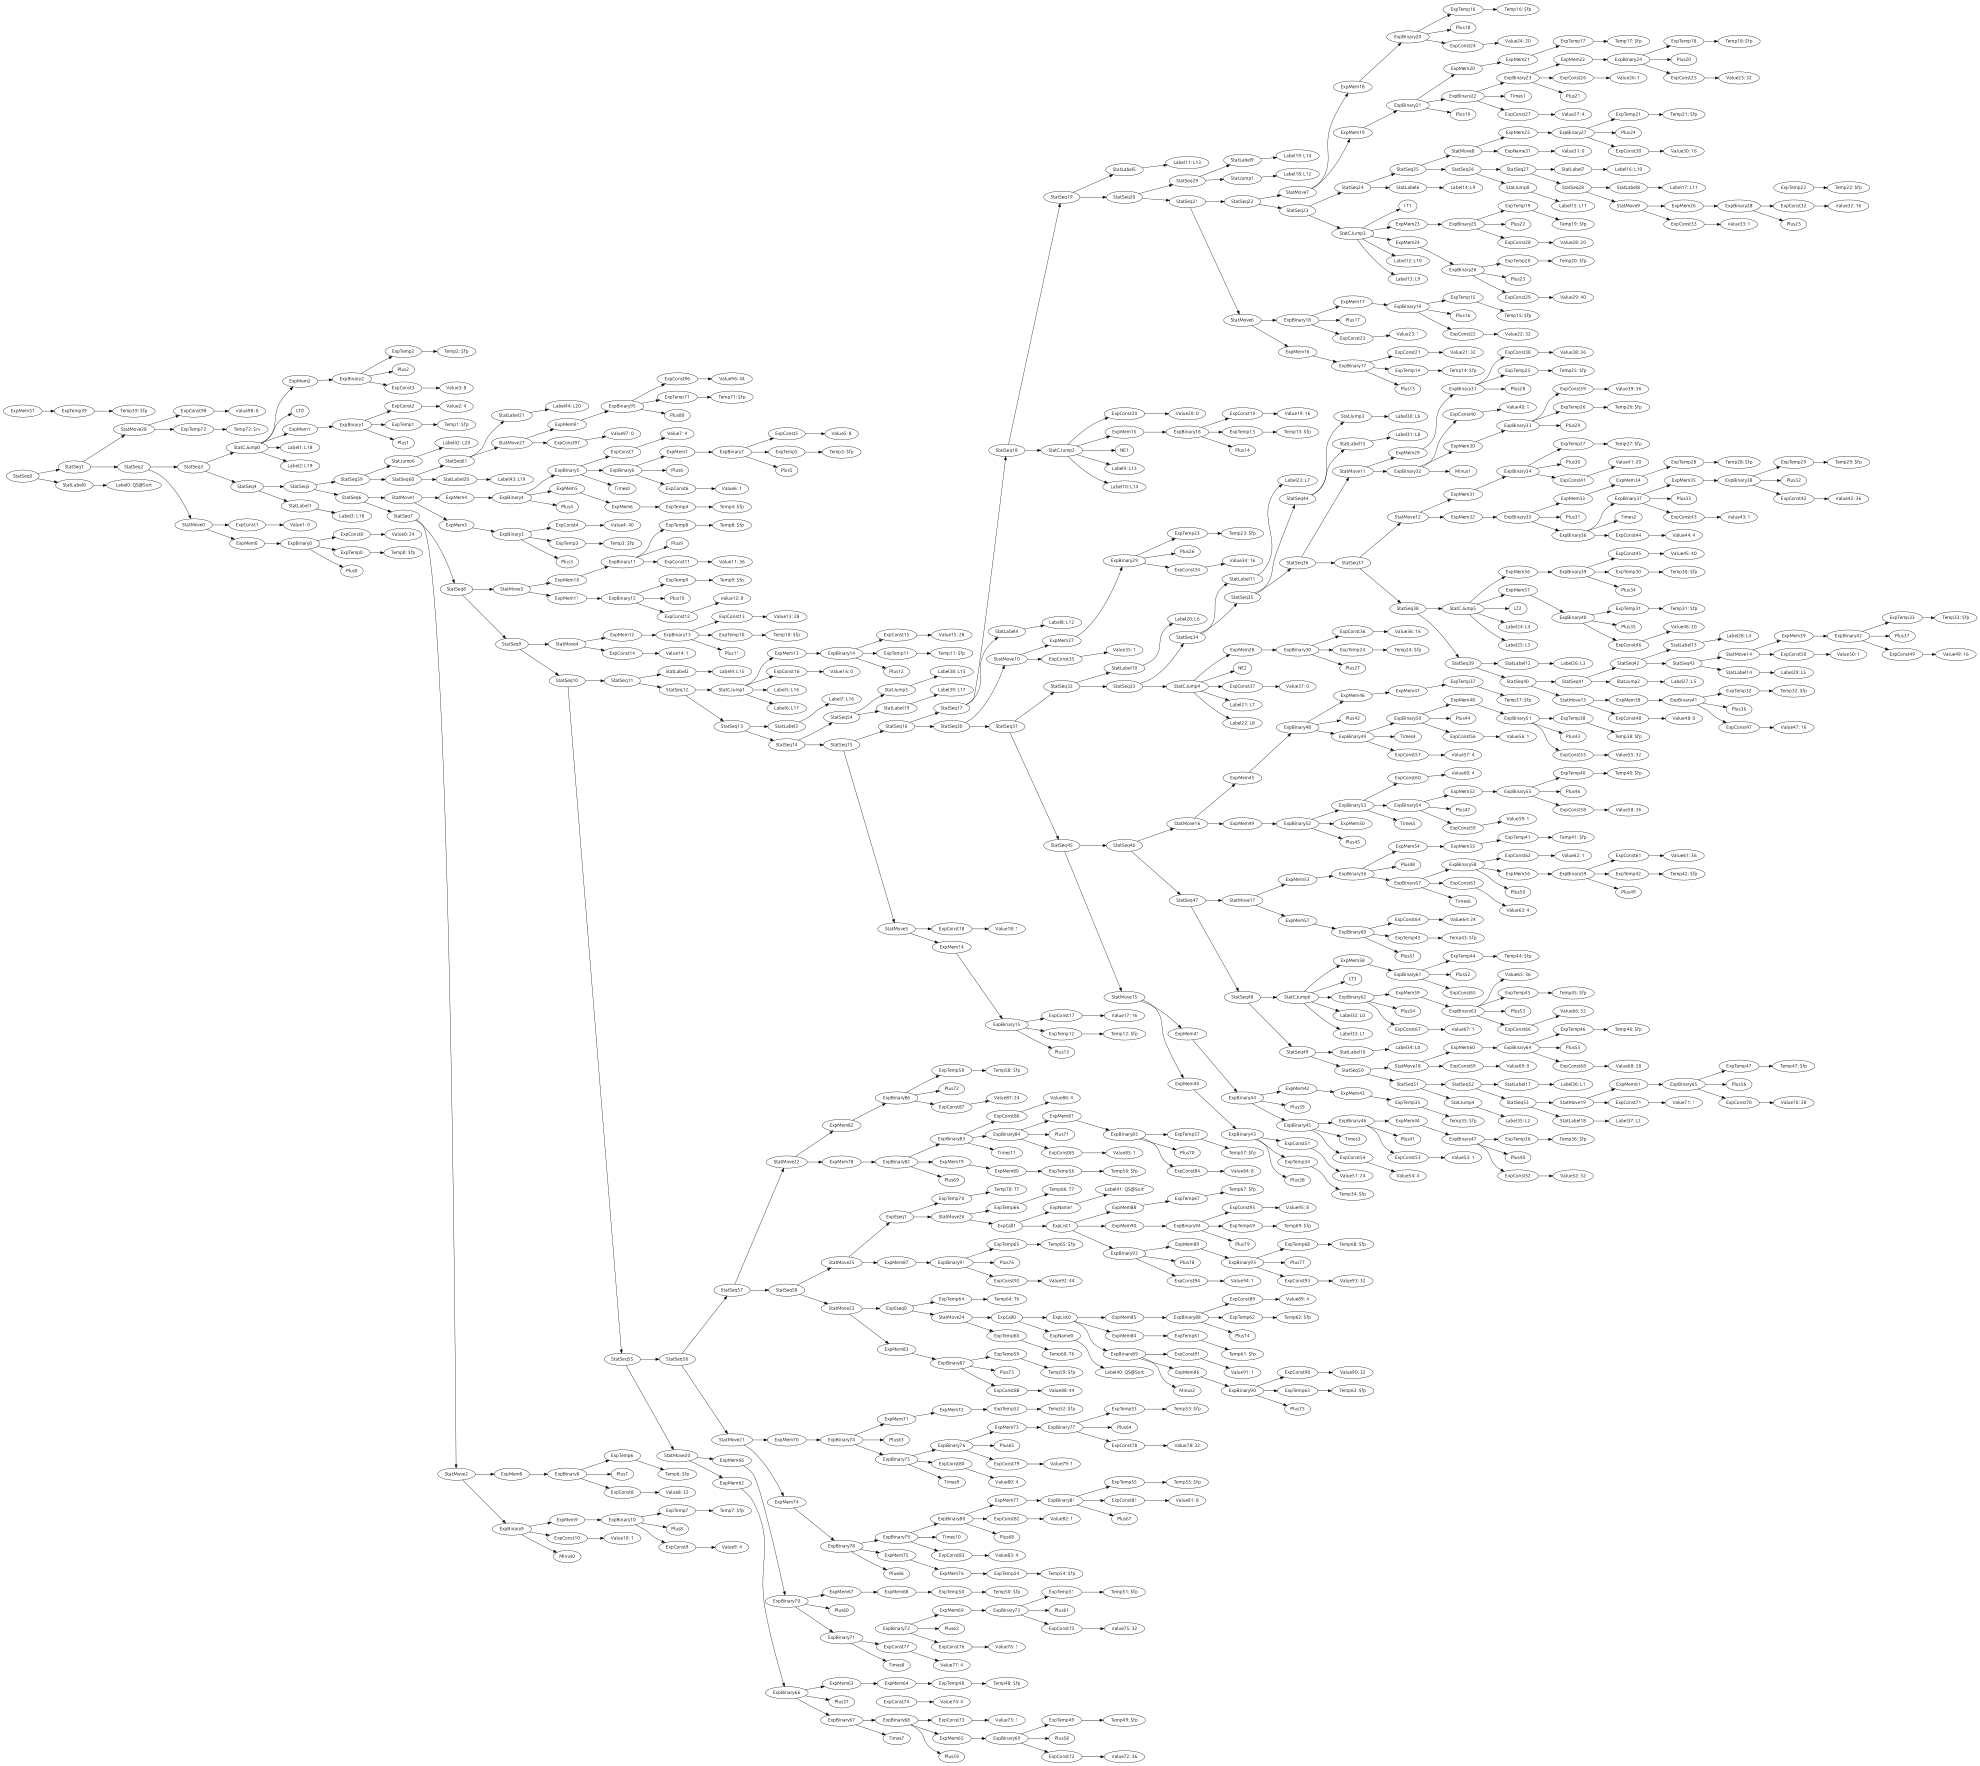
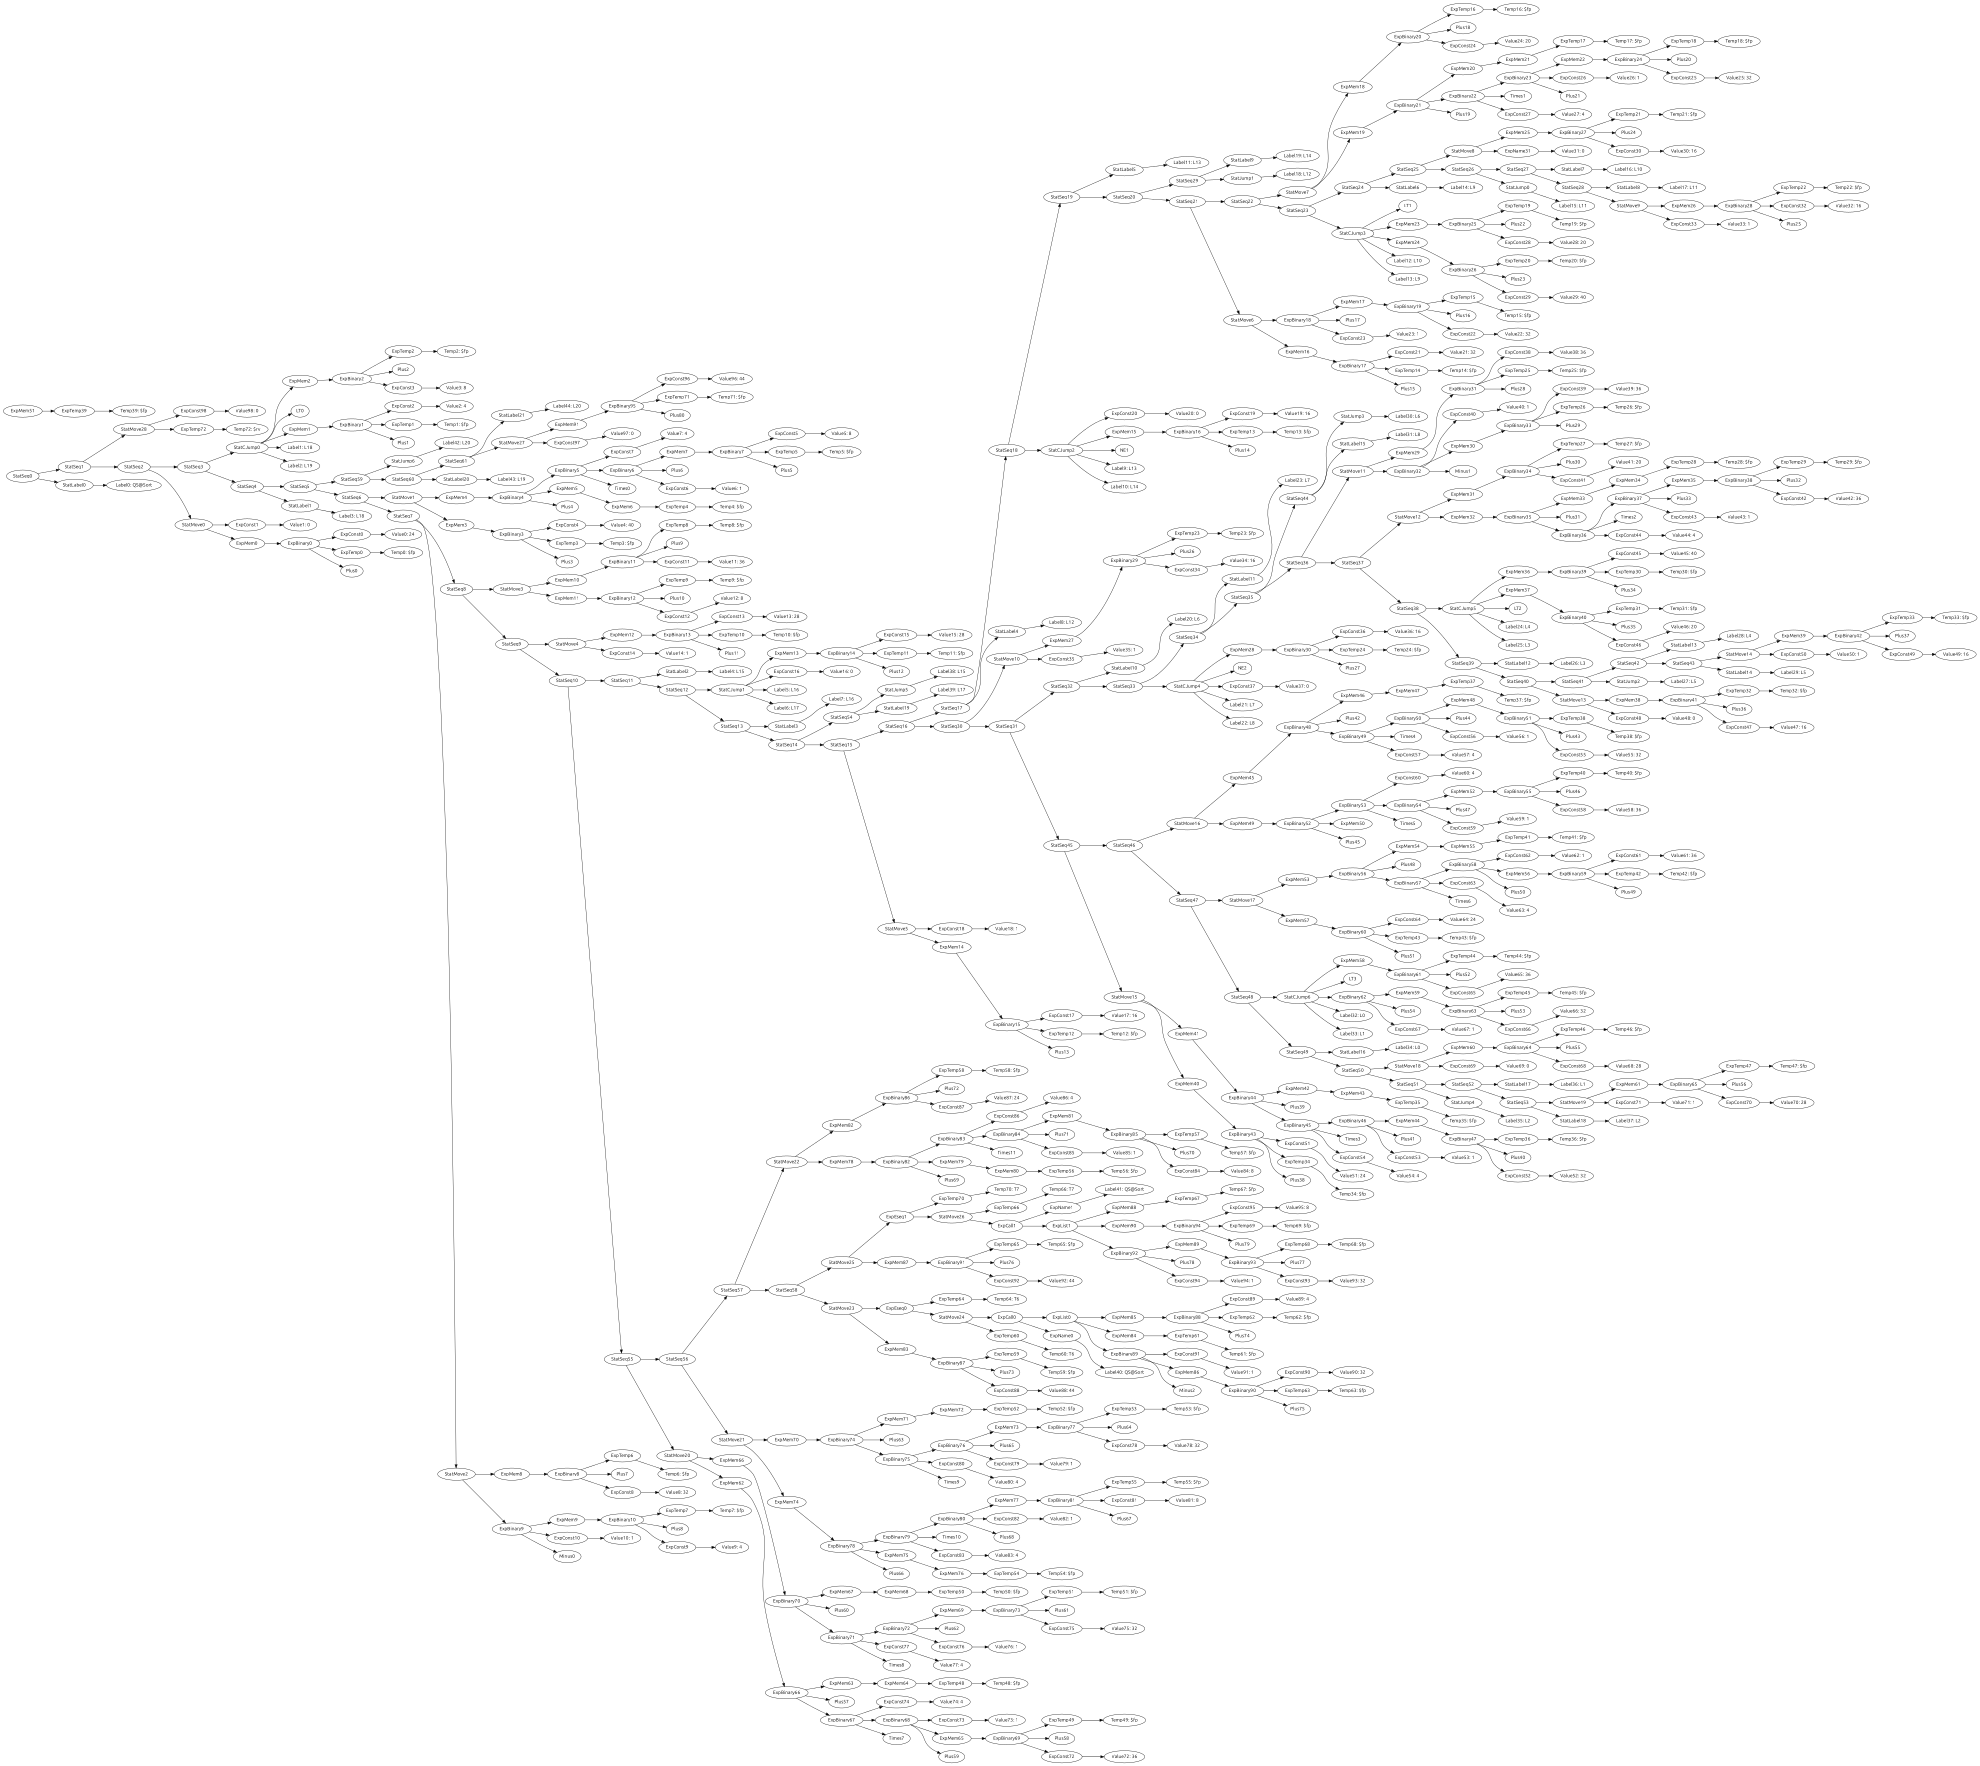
edge "ExpBinary28" -> "ExpTemp22": added
edge "ExpBinary63" -> "Value65: 36": now "ExpConst65" -> "Value65: 36"
edge "ExpBinary71" -> "ExpBinary72": added
edge "ExpBinary67" -> "ExpConst74": added
